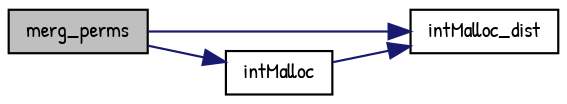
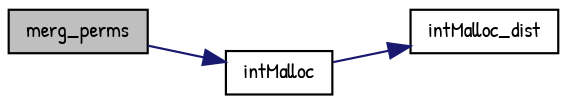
edge "merg_perms" -> "intMalloc_dist": removed
